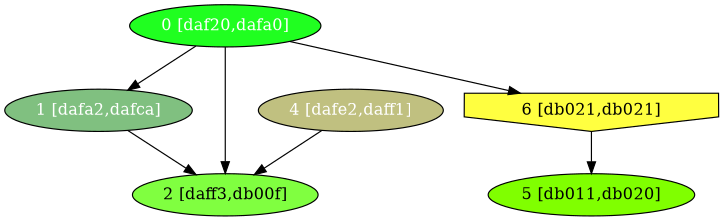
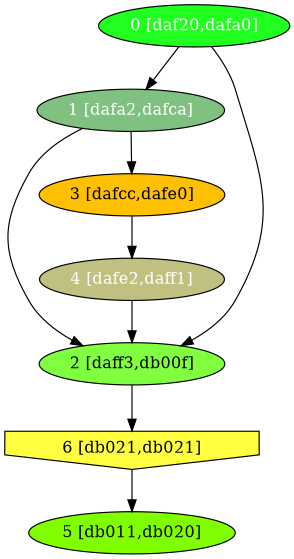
edge "0 [daf20,dafa0]" -> "6 [db021,db021]": now "2 [daff3,db00f]" -> "6 [db021,db021]"
node "3 [dafcc,dafe0]": added
